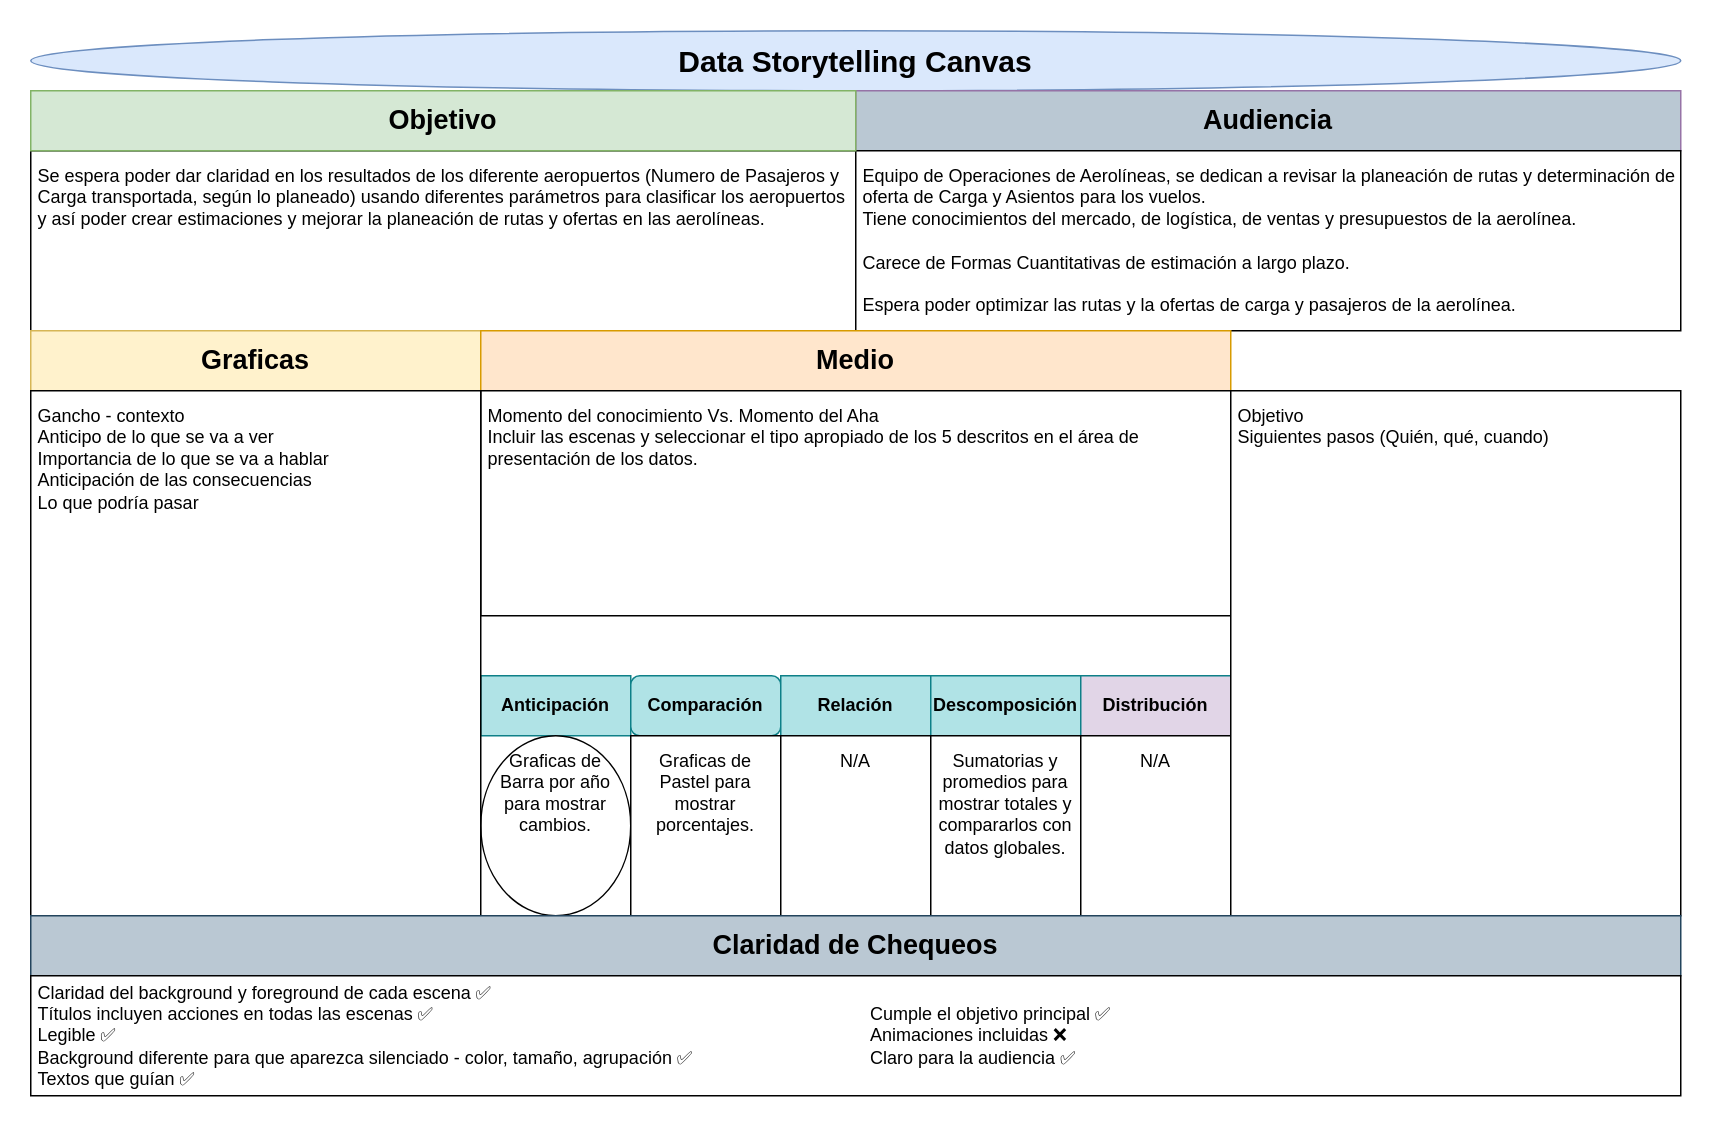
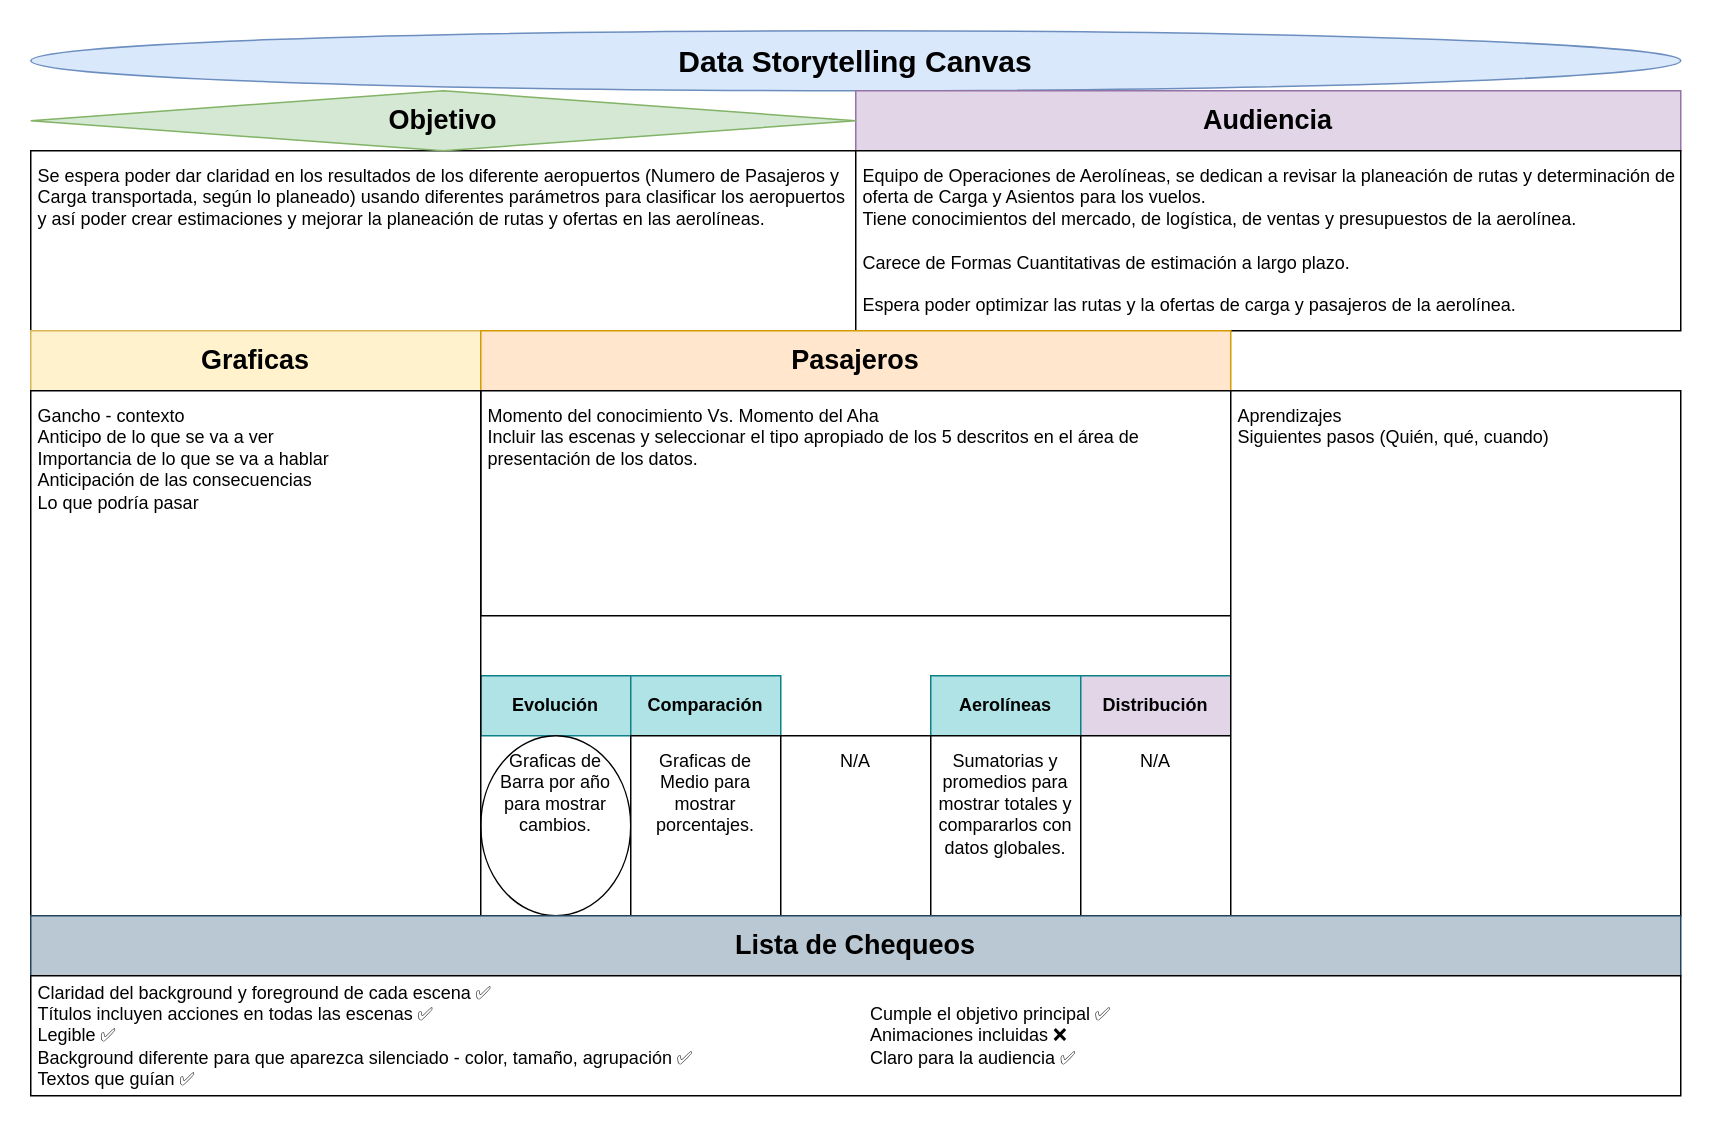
node "Objetivo": shape rectangle -> diamond
node "Audiencia": fillcolor #bac8d3 -> #e1d5e7
node "Medio": label "Medio" -> "Pasajeros"
node "Objetivo Siguientes pasos (Quién, qué, cuando)": label "Objetivo Siguientes pasos (Quién, qué, cuando)" -> "Aprendizajes Siguientes pasos (Quién, qué, cuando)"
node "Anticipación": label "Anticipación" -> "Evolución"
node "Comparación": shape rounded rectangle -> rectangle
node "Relación": removed
node "Descomposición": label "Descomposición" -> "Aerolíneas"
node "Graficas de Pastel para mostrar porcentajes.": label "Graficas de Pastel para mostrar porcentajes." -> "Graficas de Medio para mostrar porcentajes."
node "Claridad de Chequeos": label "Claridad de Chequeos" -> "Lista de Chequeos"
